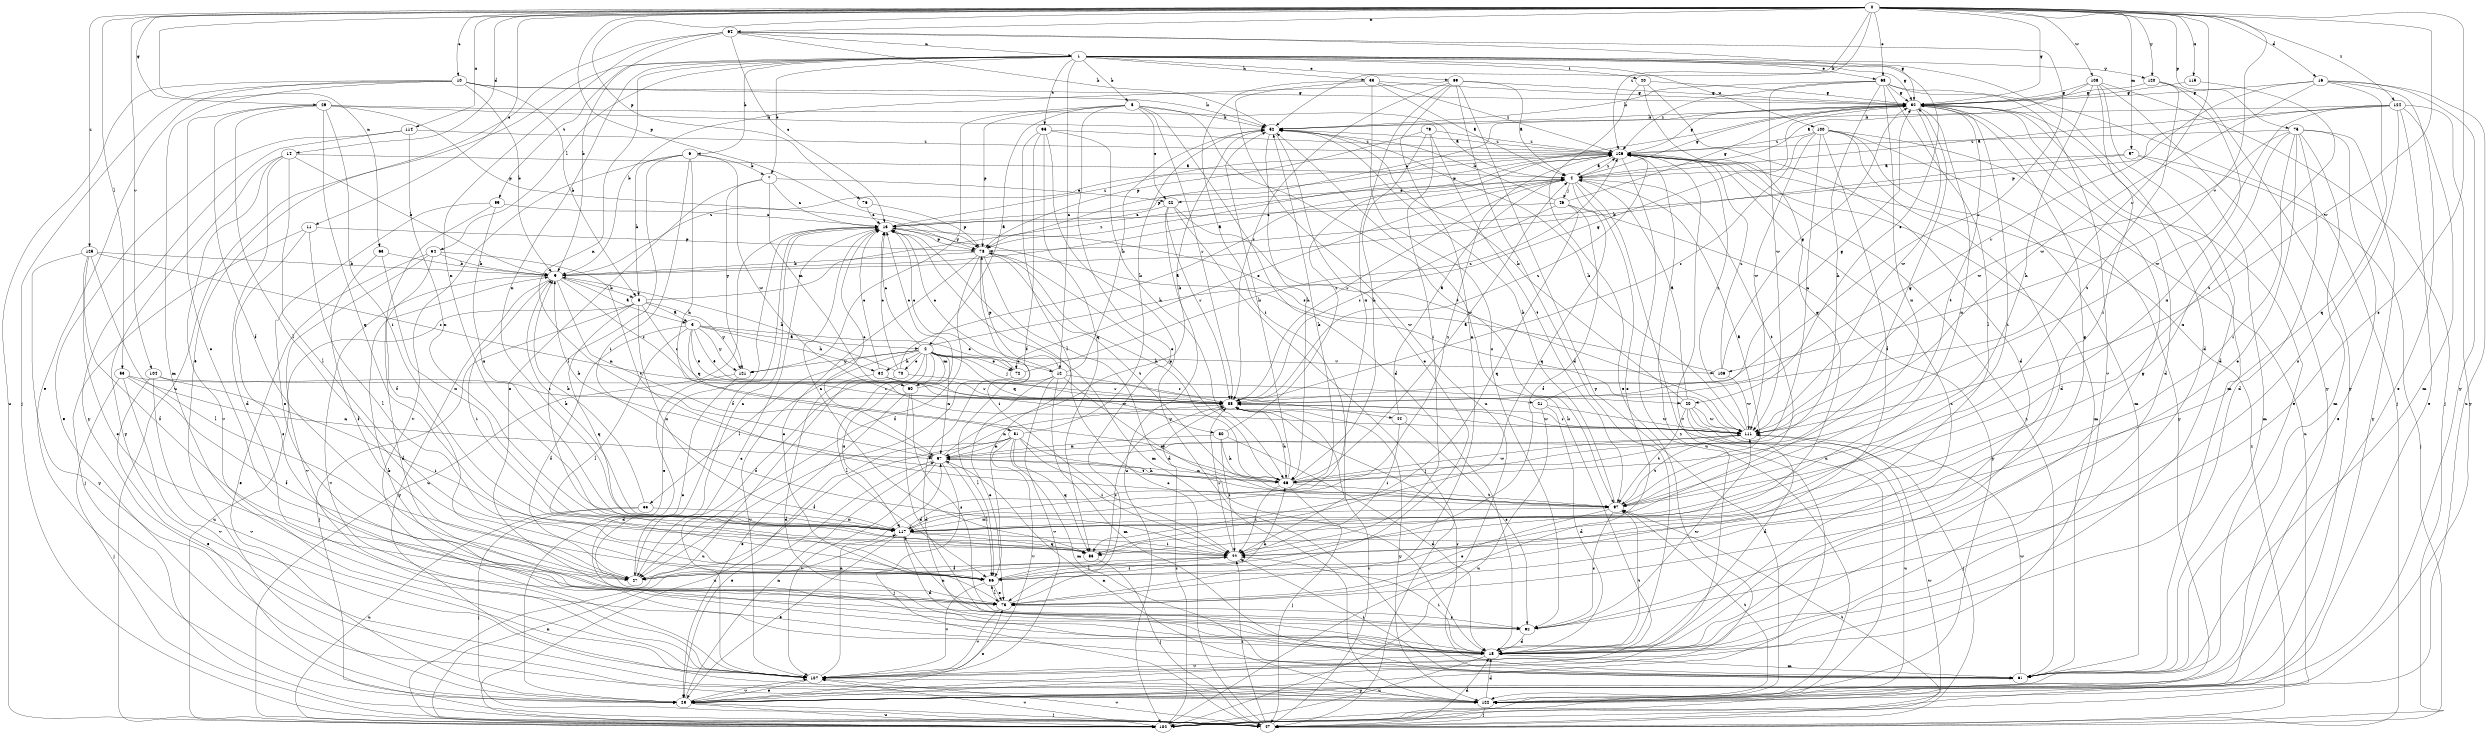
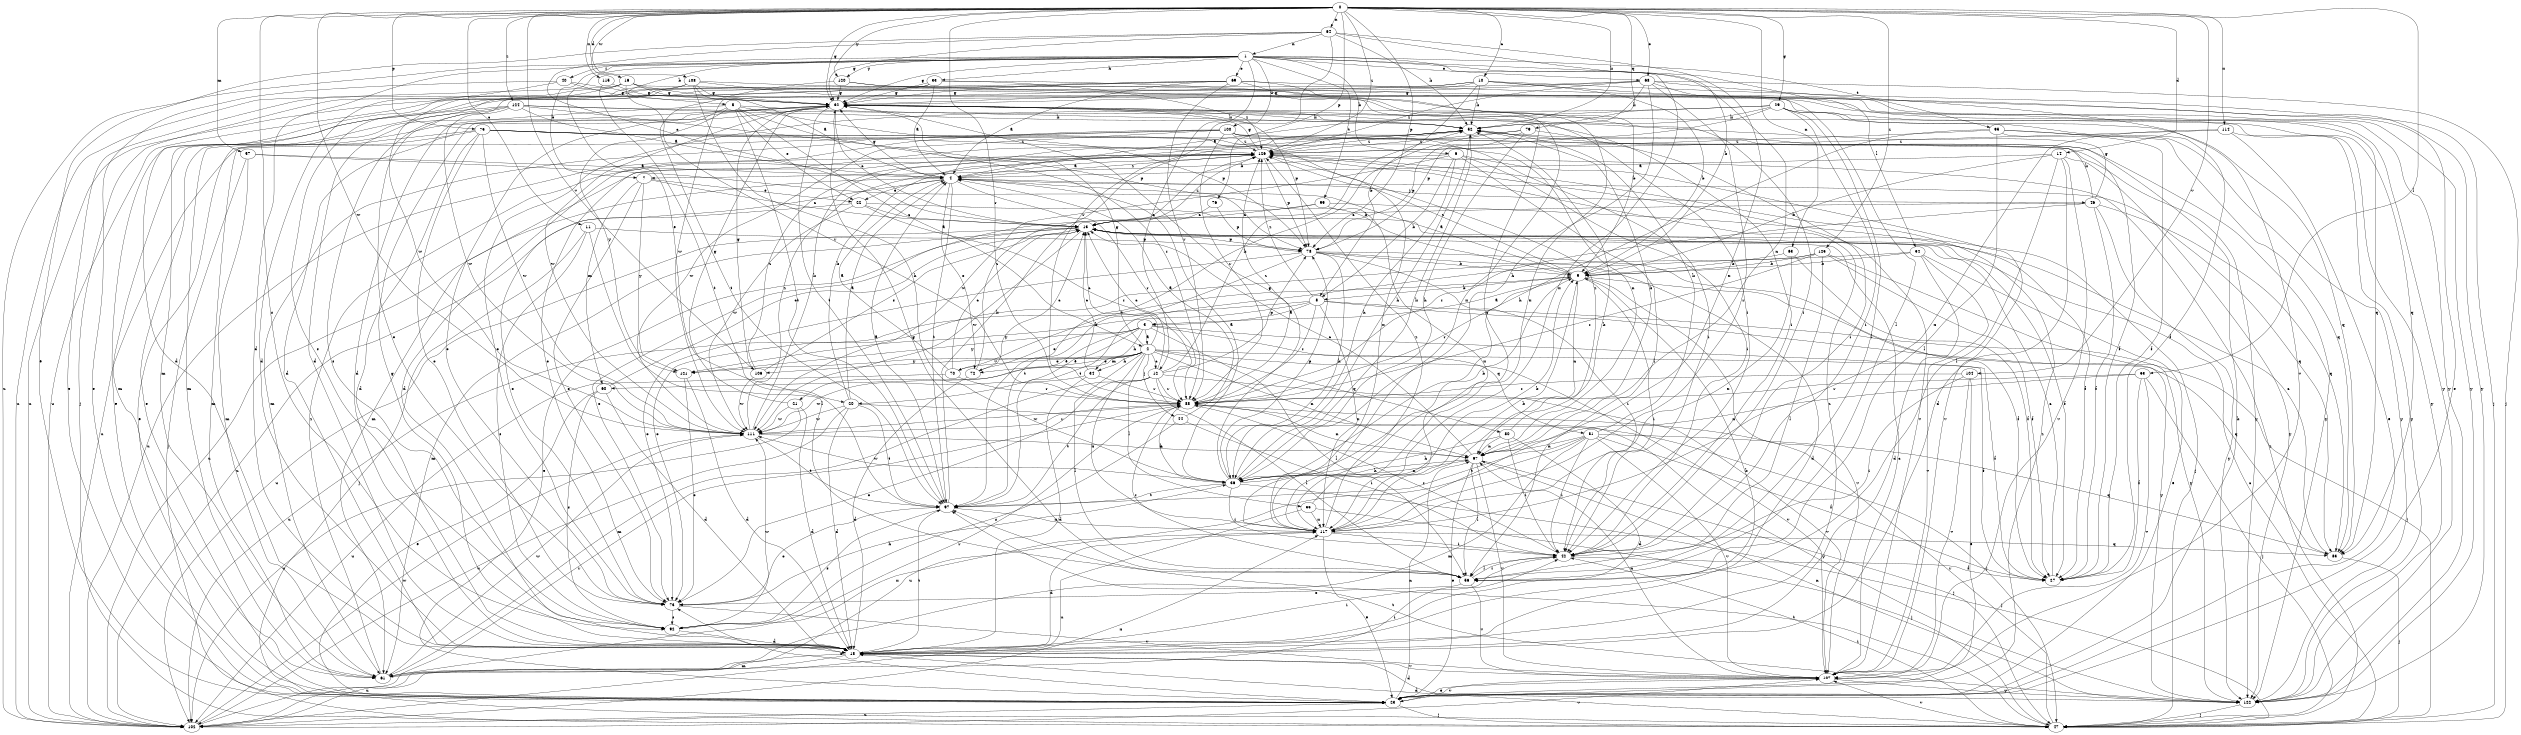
edge "0" -> "79": added, label "q"
edge "68" -> "117": label "x" -> "r"
edge "73" -> "56": removed, label "l"
